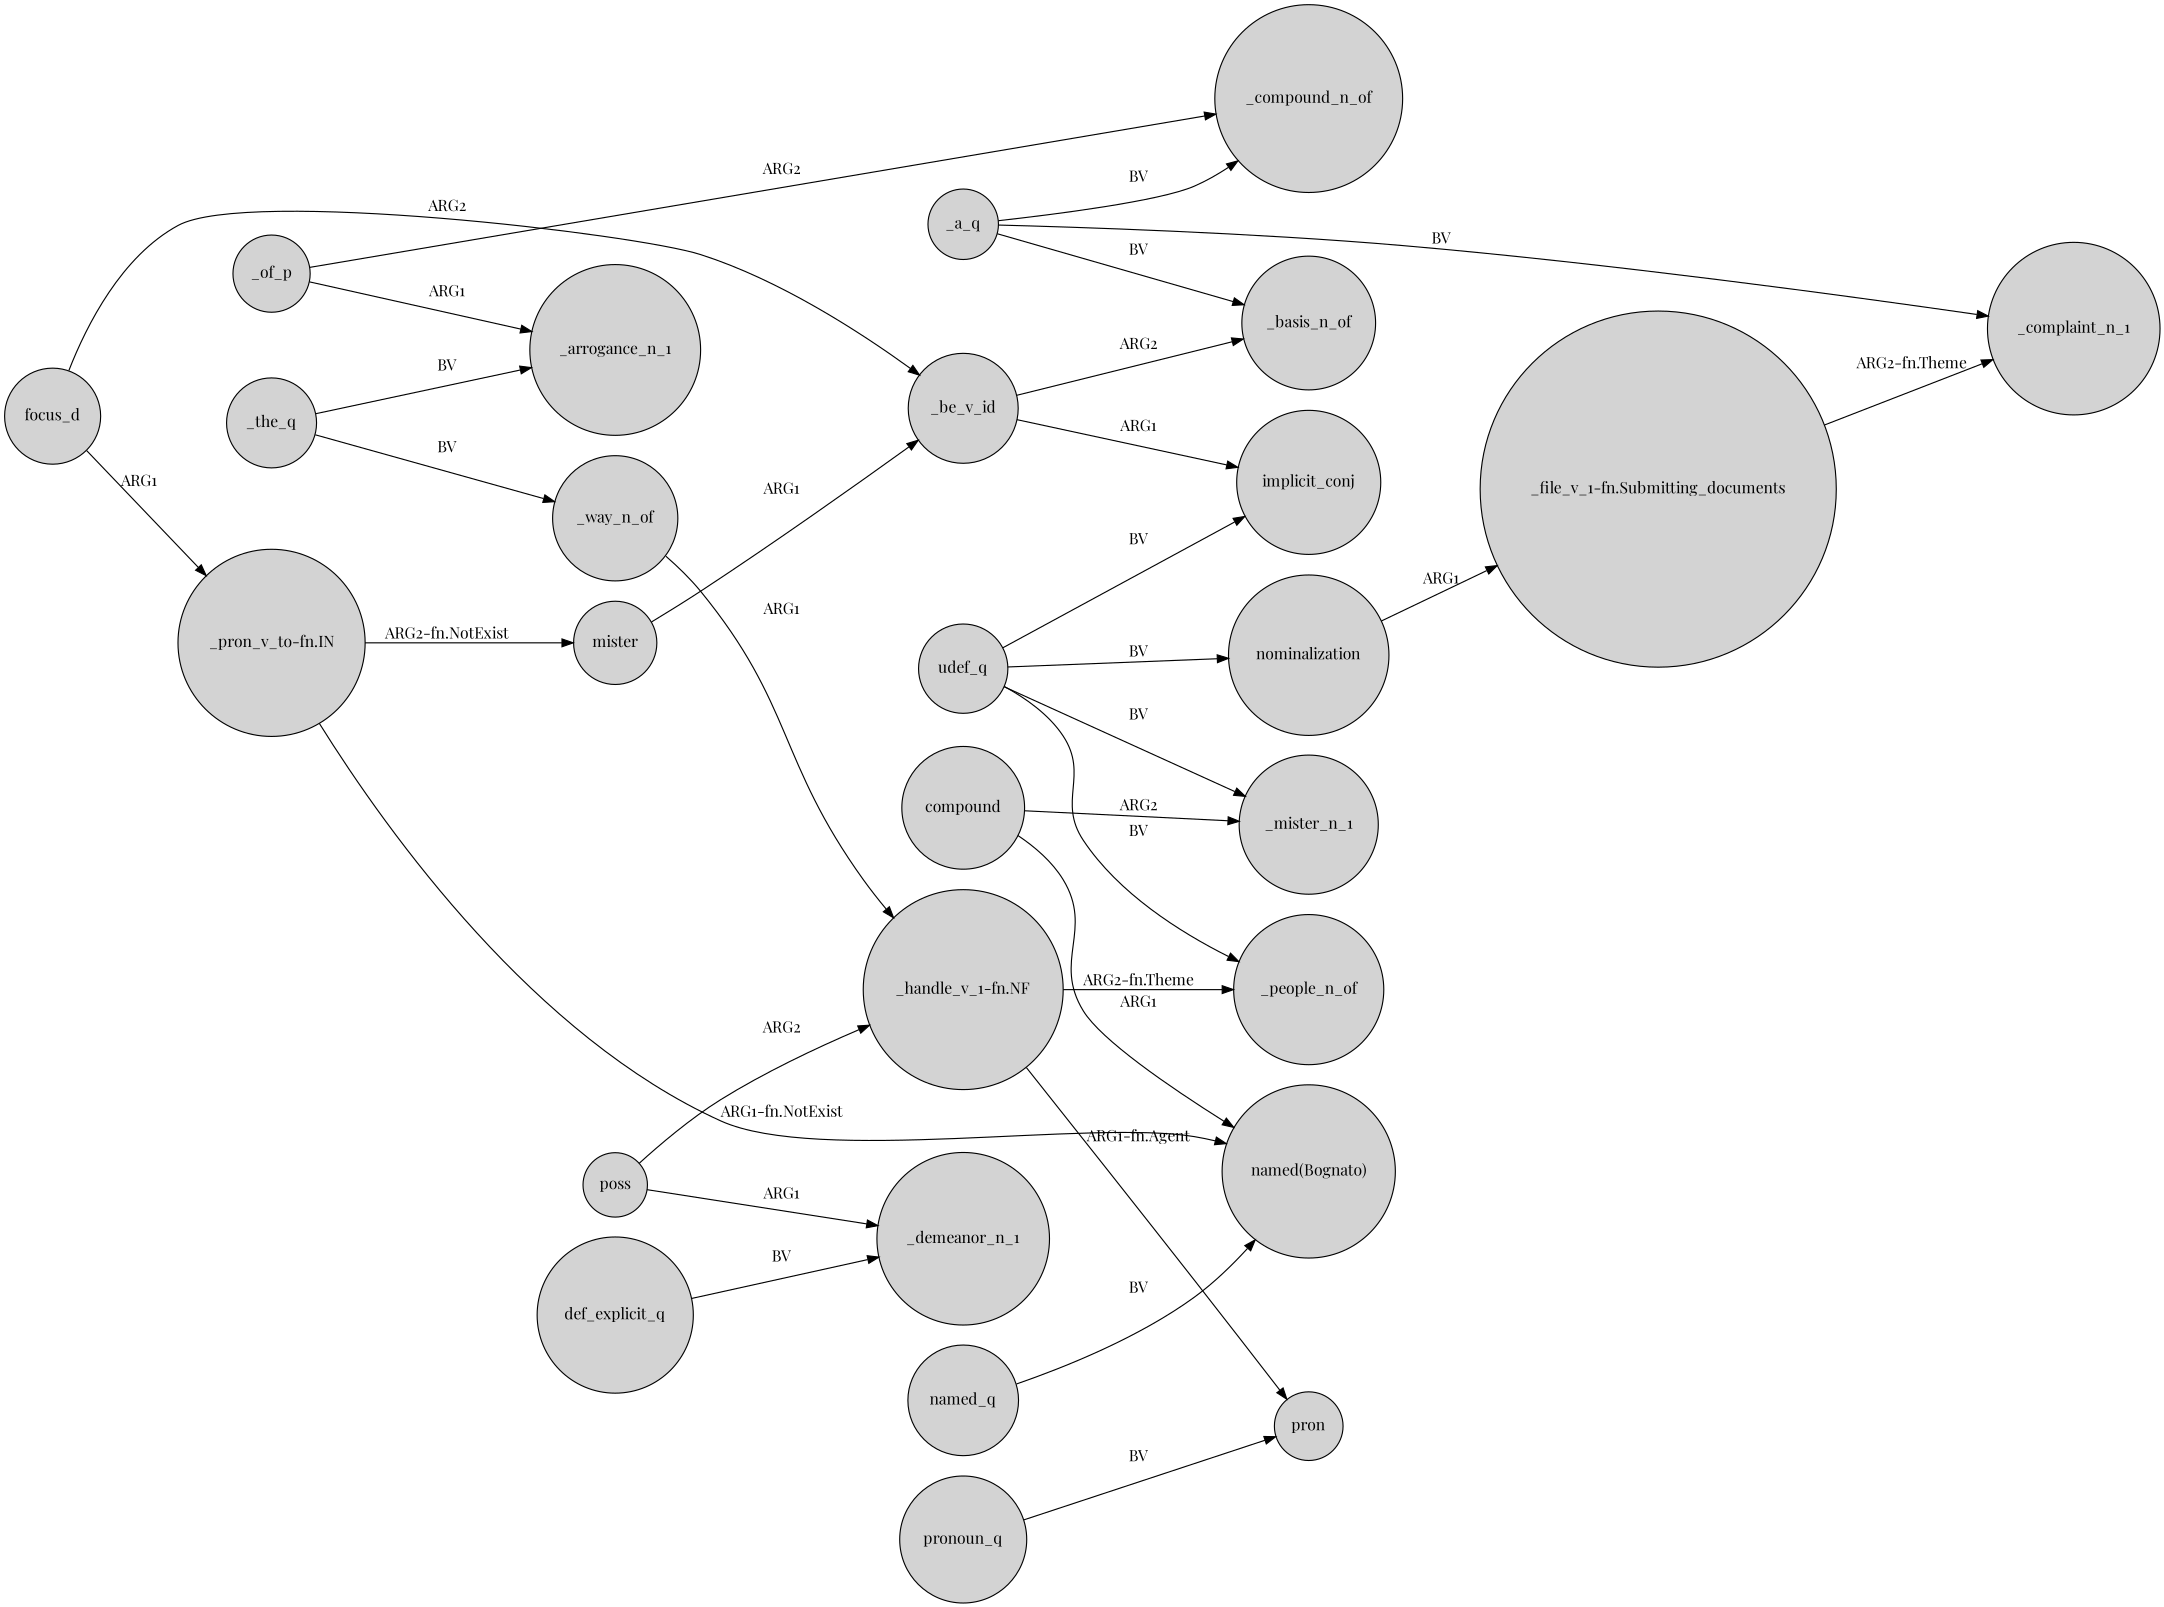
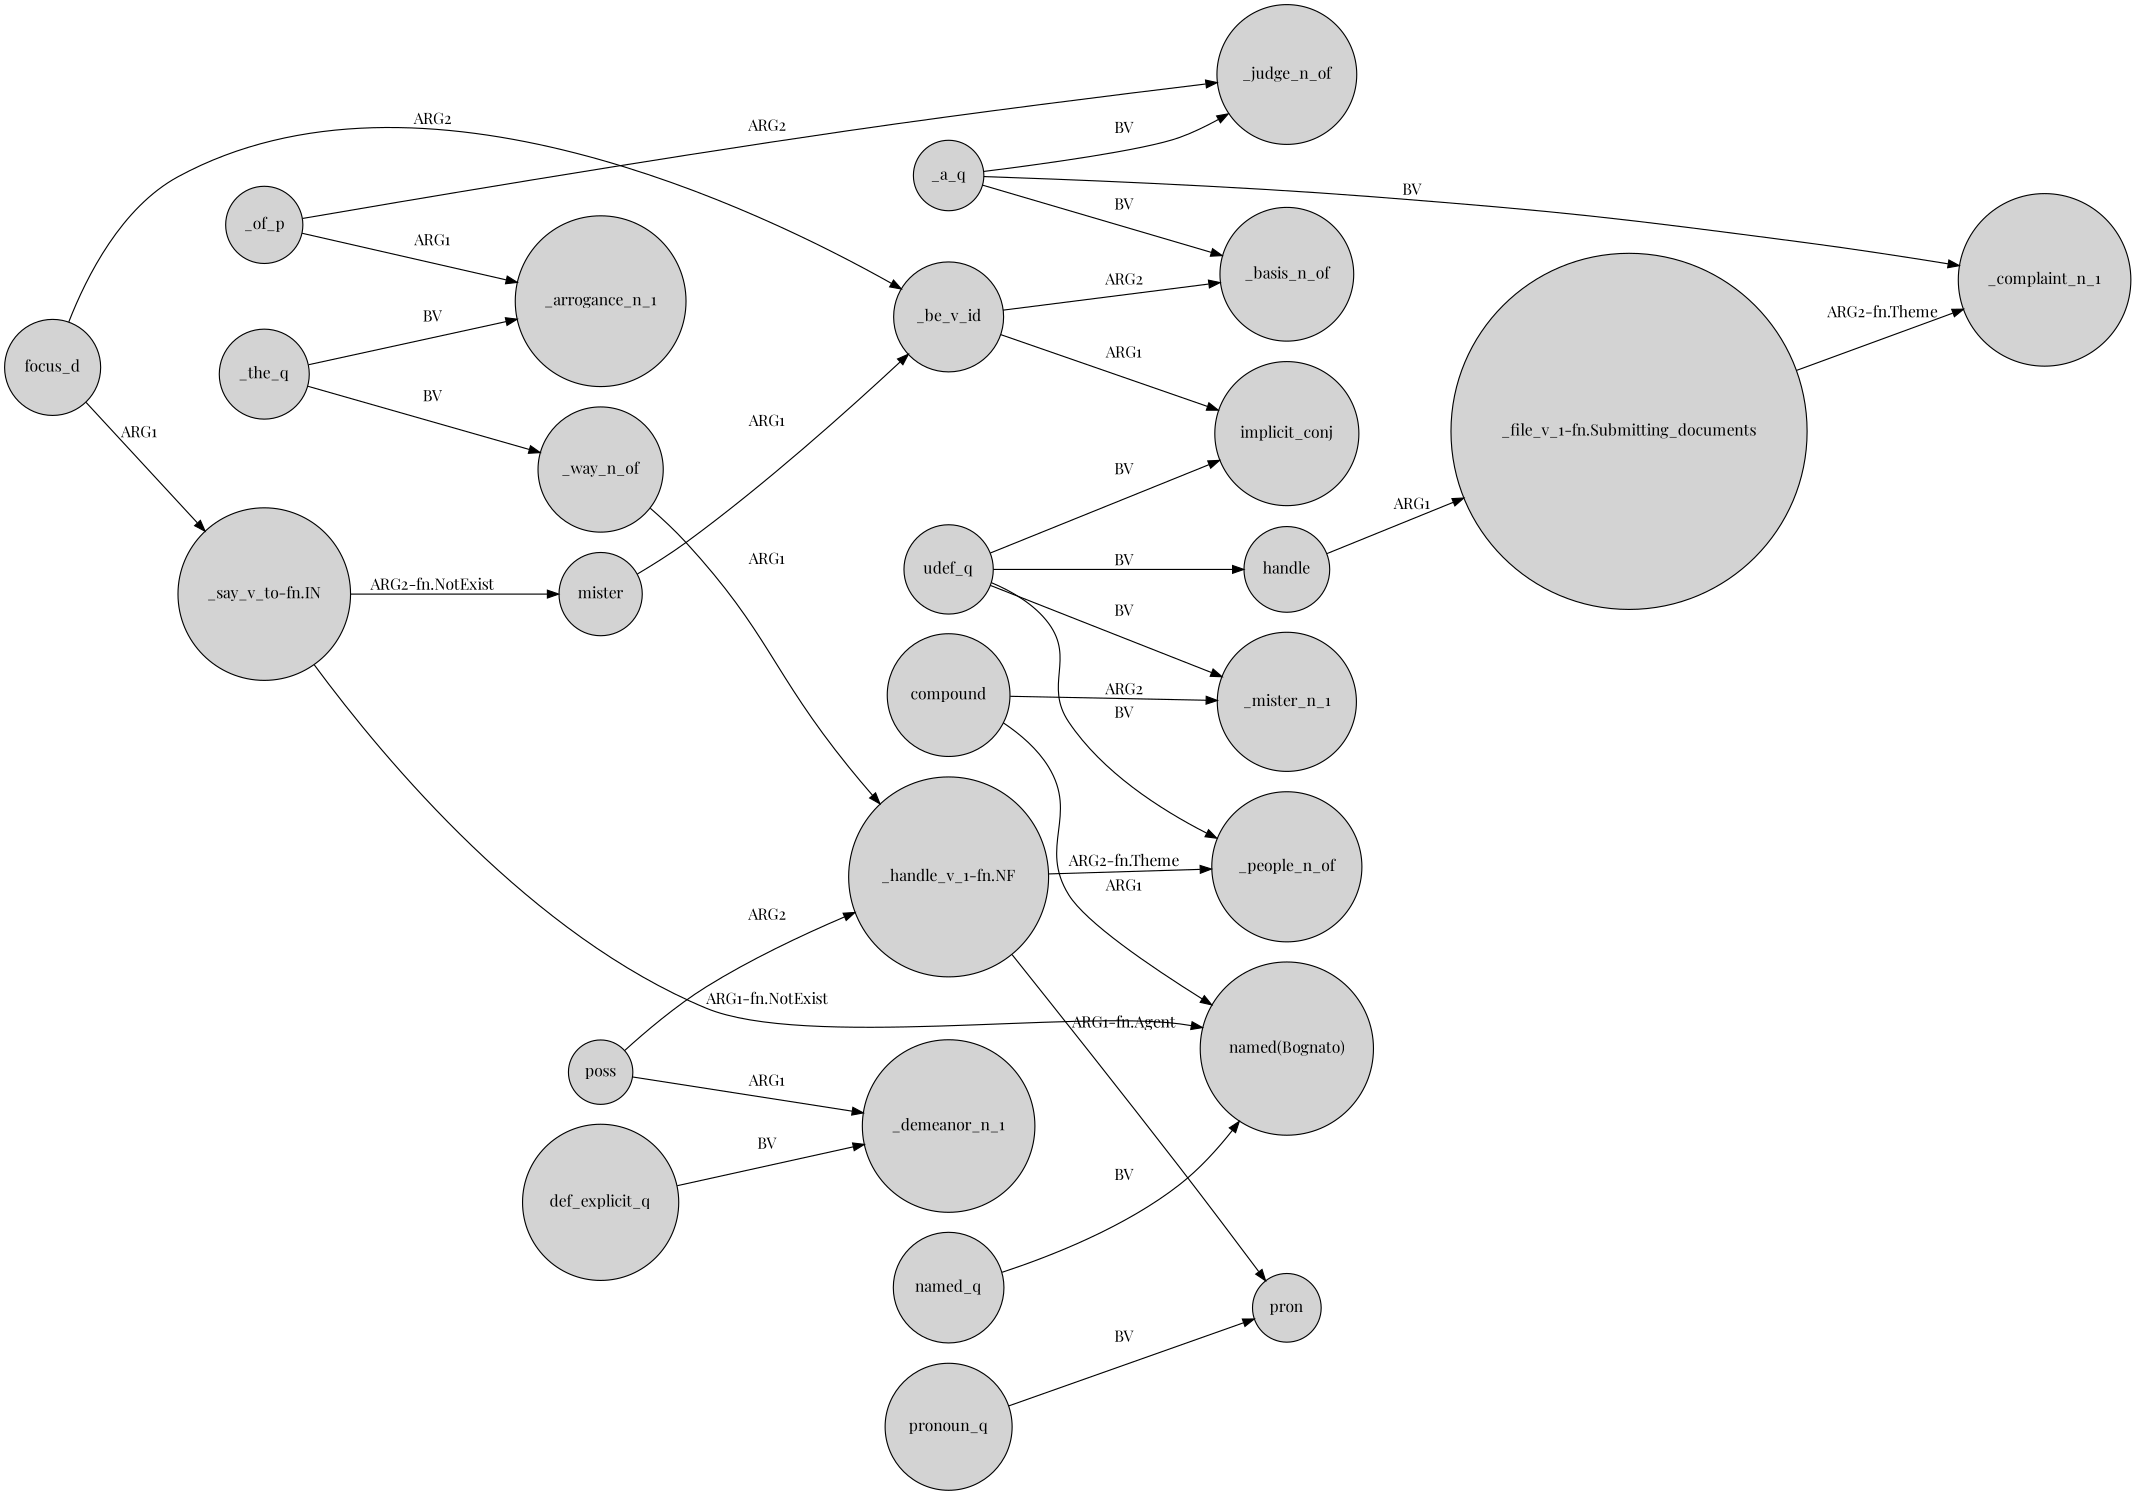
node "_compound_n_of": label "_compound_n_of" -> "_judge_n_of"
node "_pron_v_to-fn.IN": label "_pron_v_to-fn.IN" -> "_say_v_to-fn.IN"
node "nominalization": label "nominalization" -> "handle"
